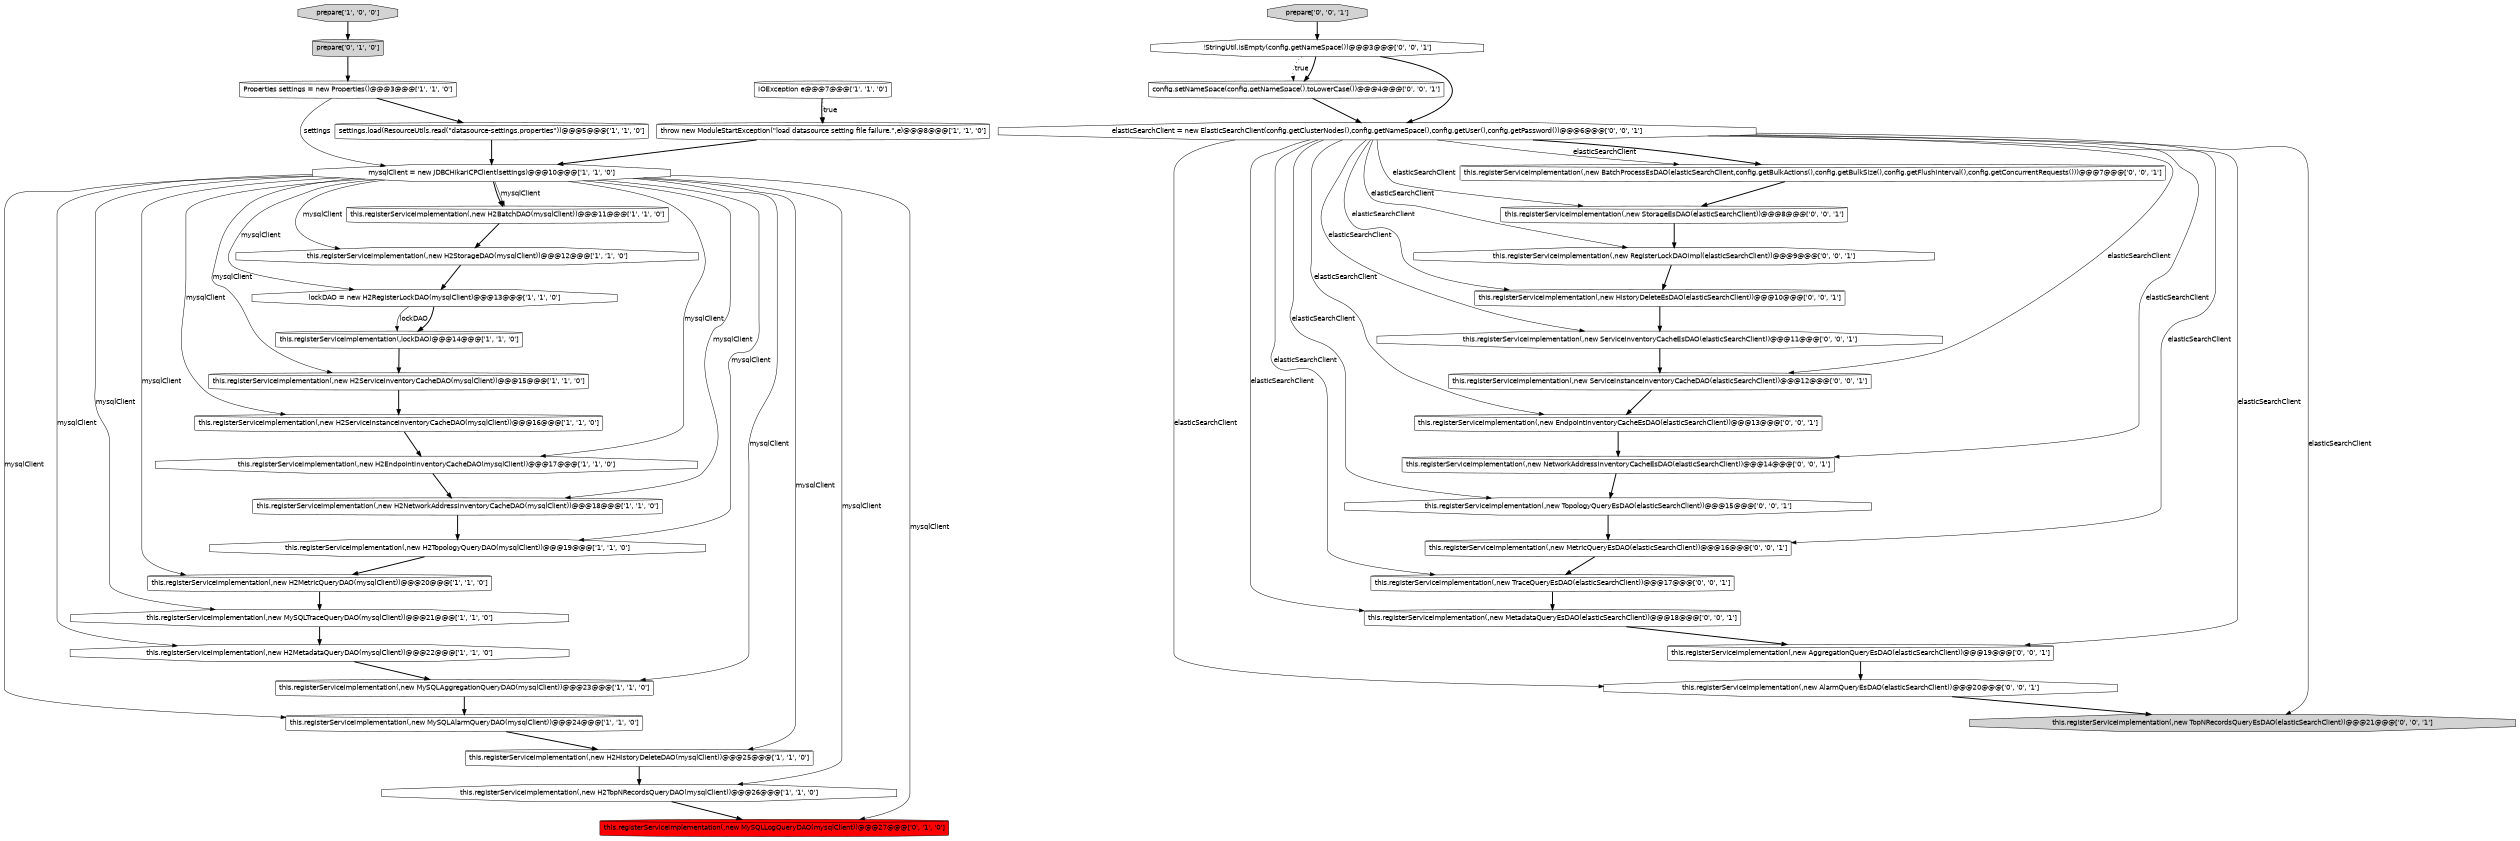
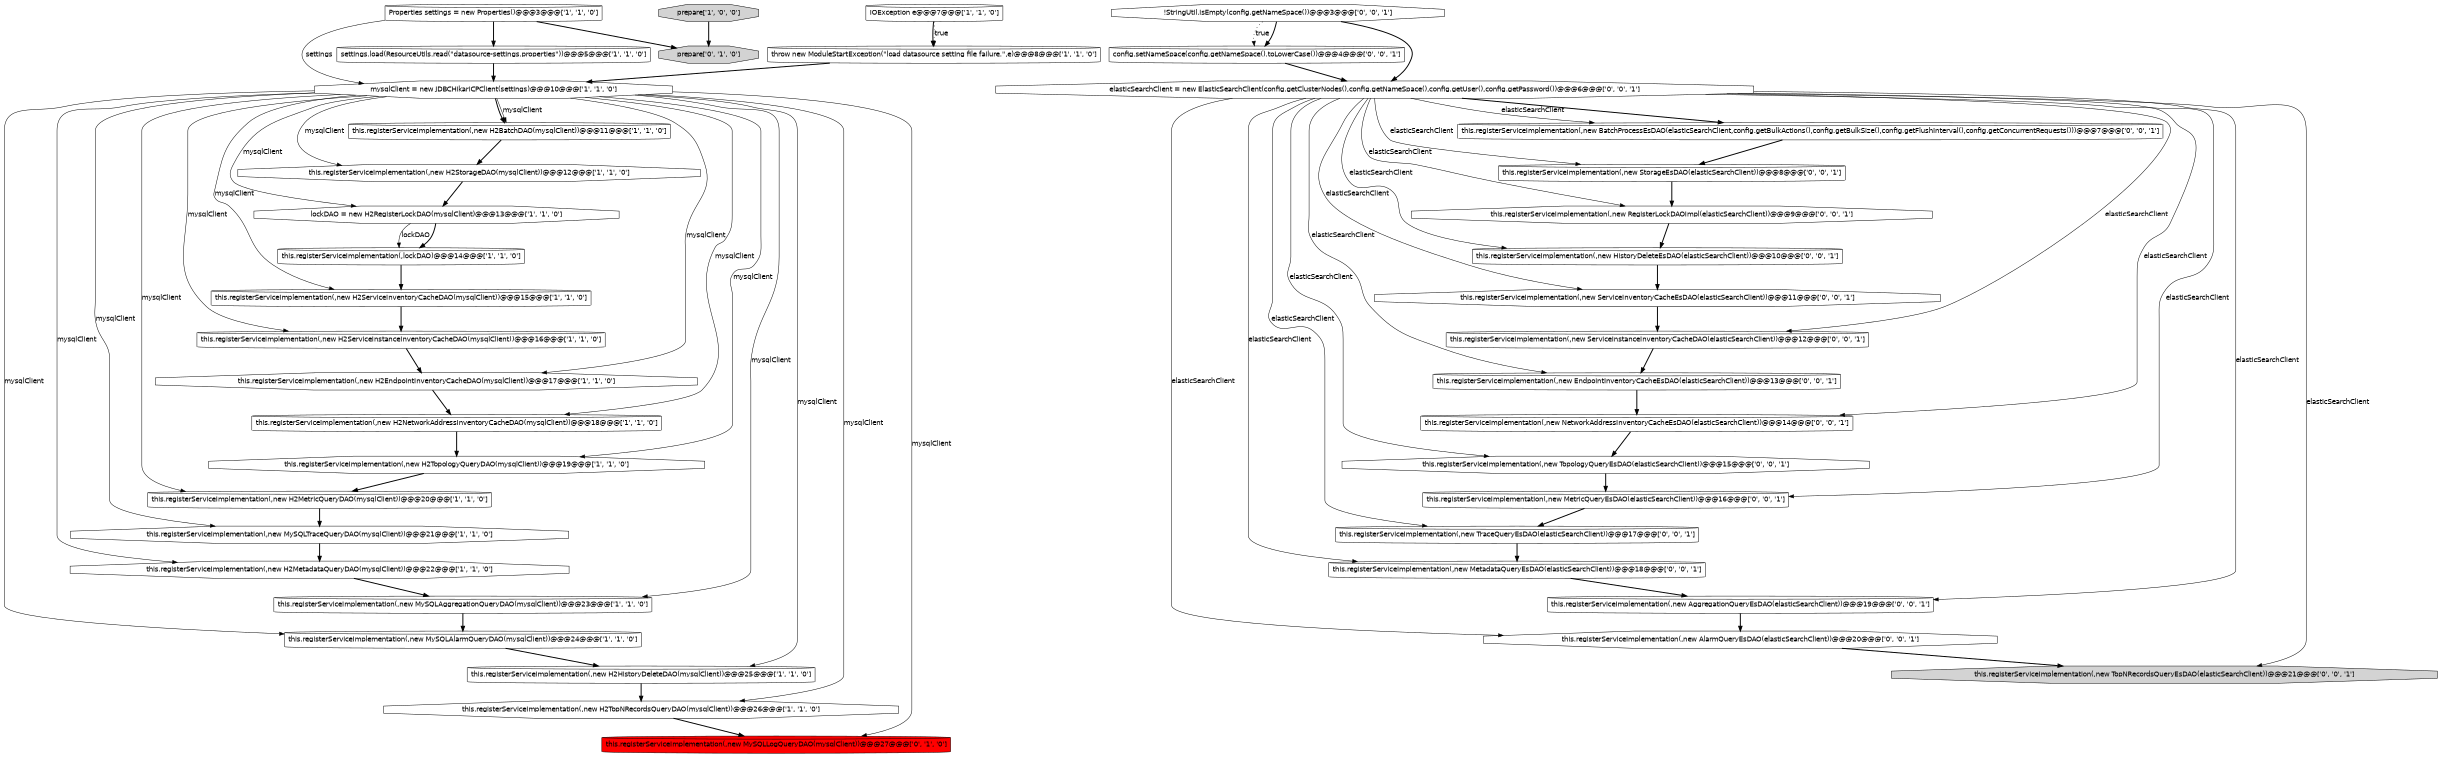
node "prepare['0', '0', '1']": removed
node "prepare['0', '1', '0']": shape cylinder -> octagon
edge "prepare['0', '1', '0']" -> "Properties settings = new Properties()@@@3@@@['1', '1', '0']": reversed
